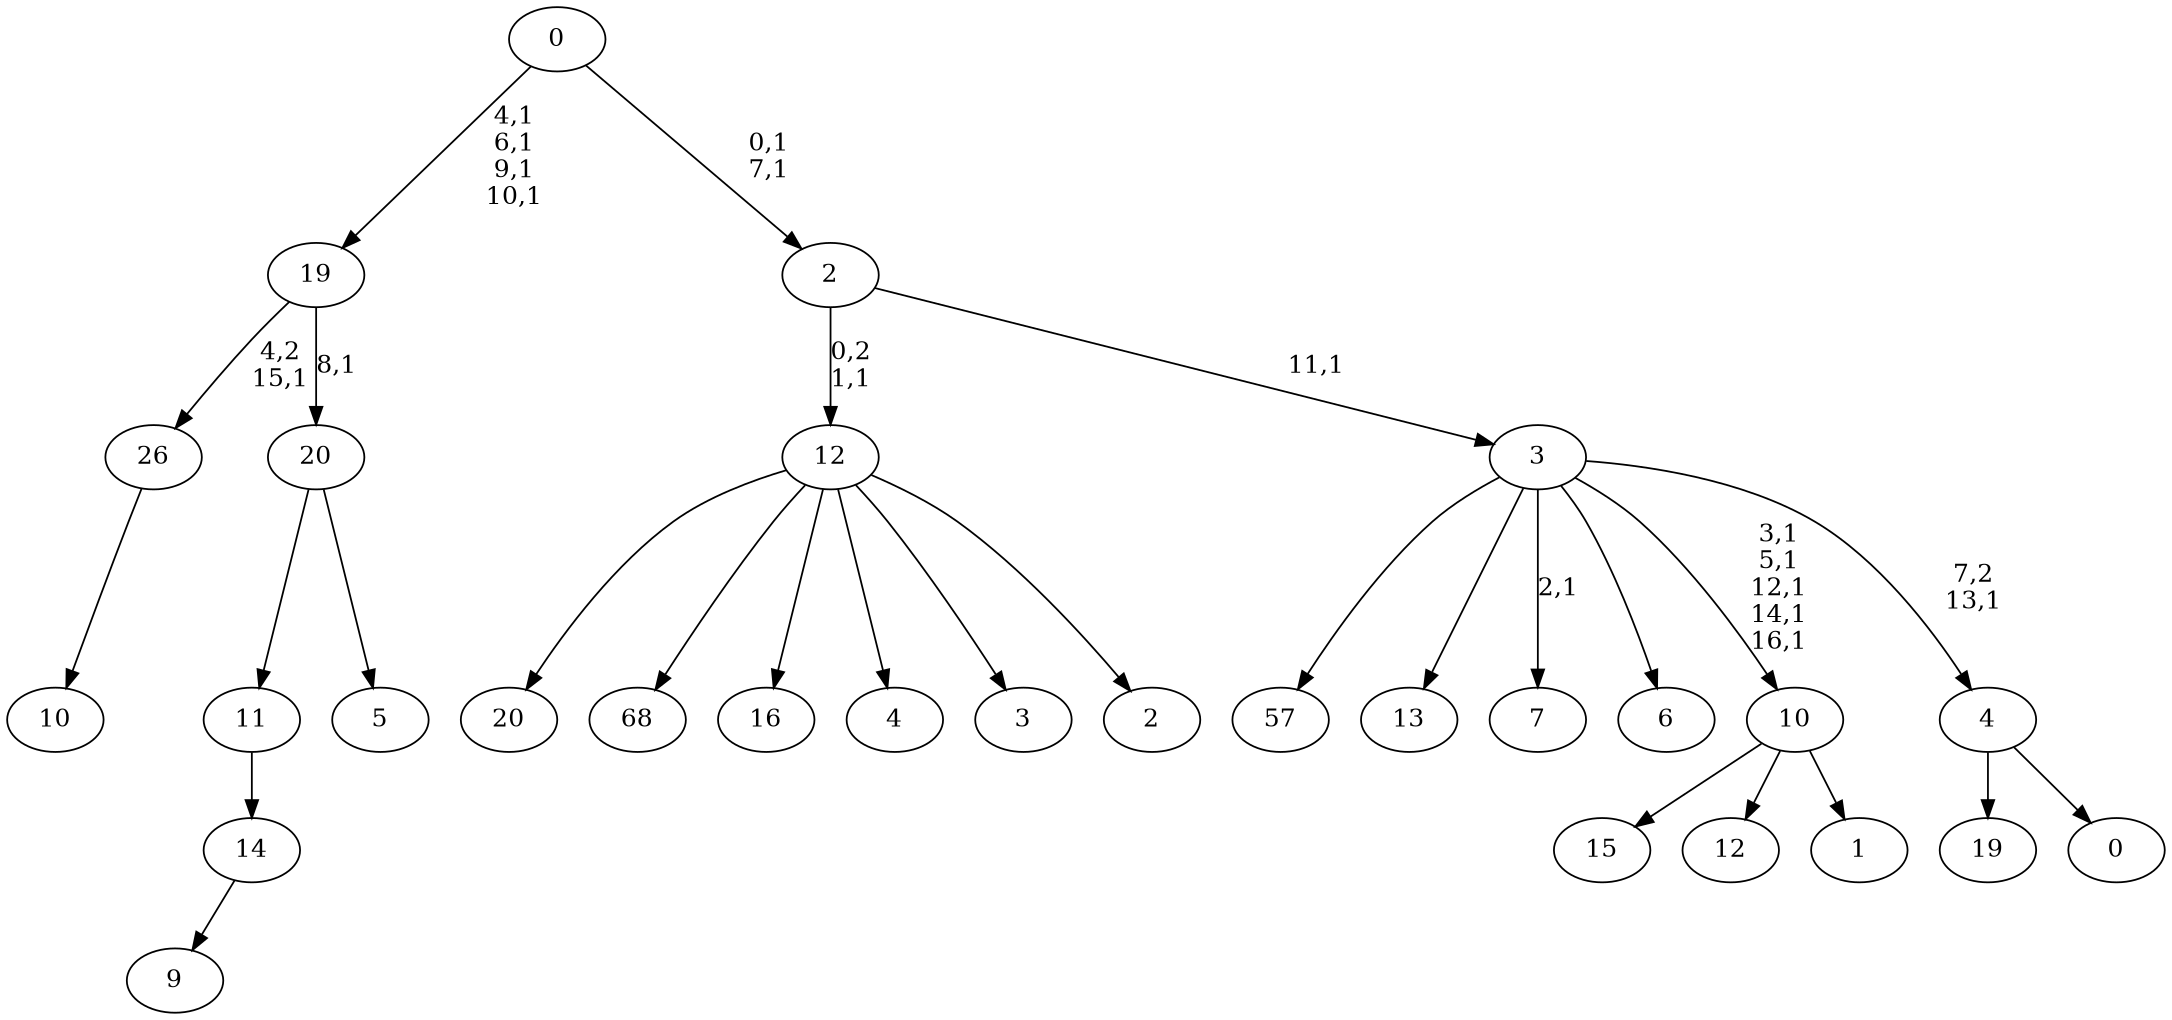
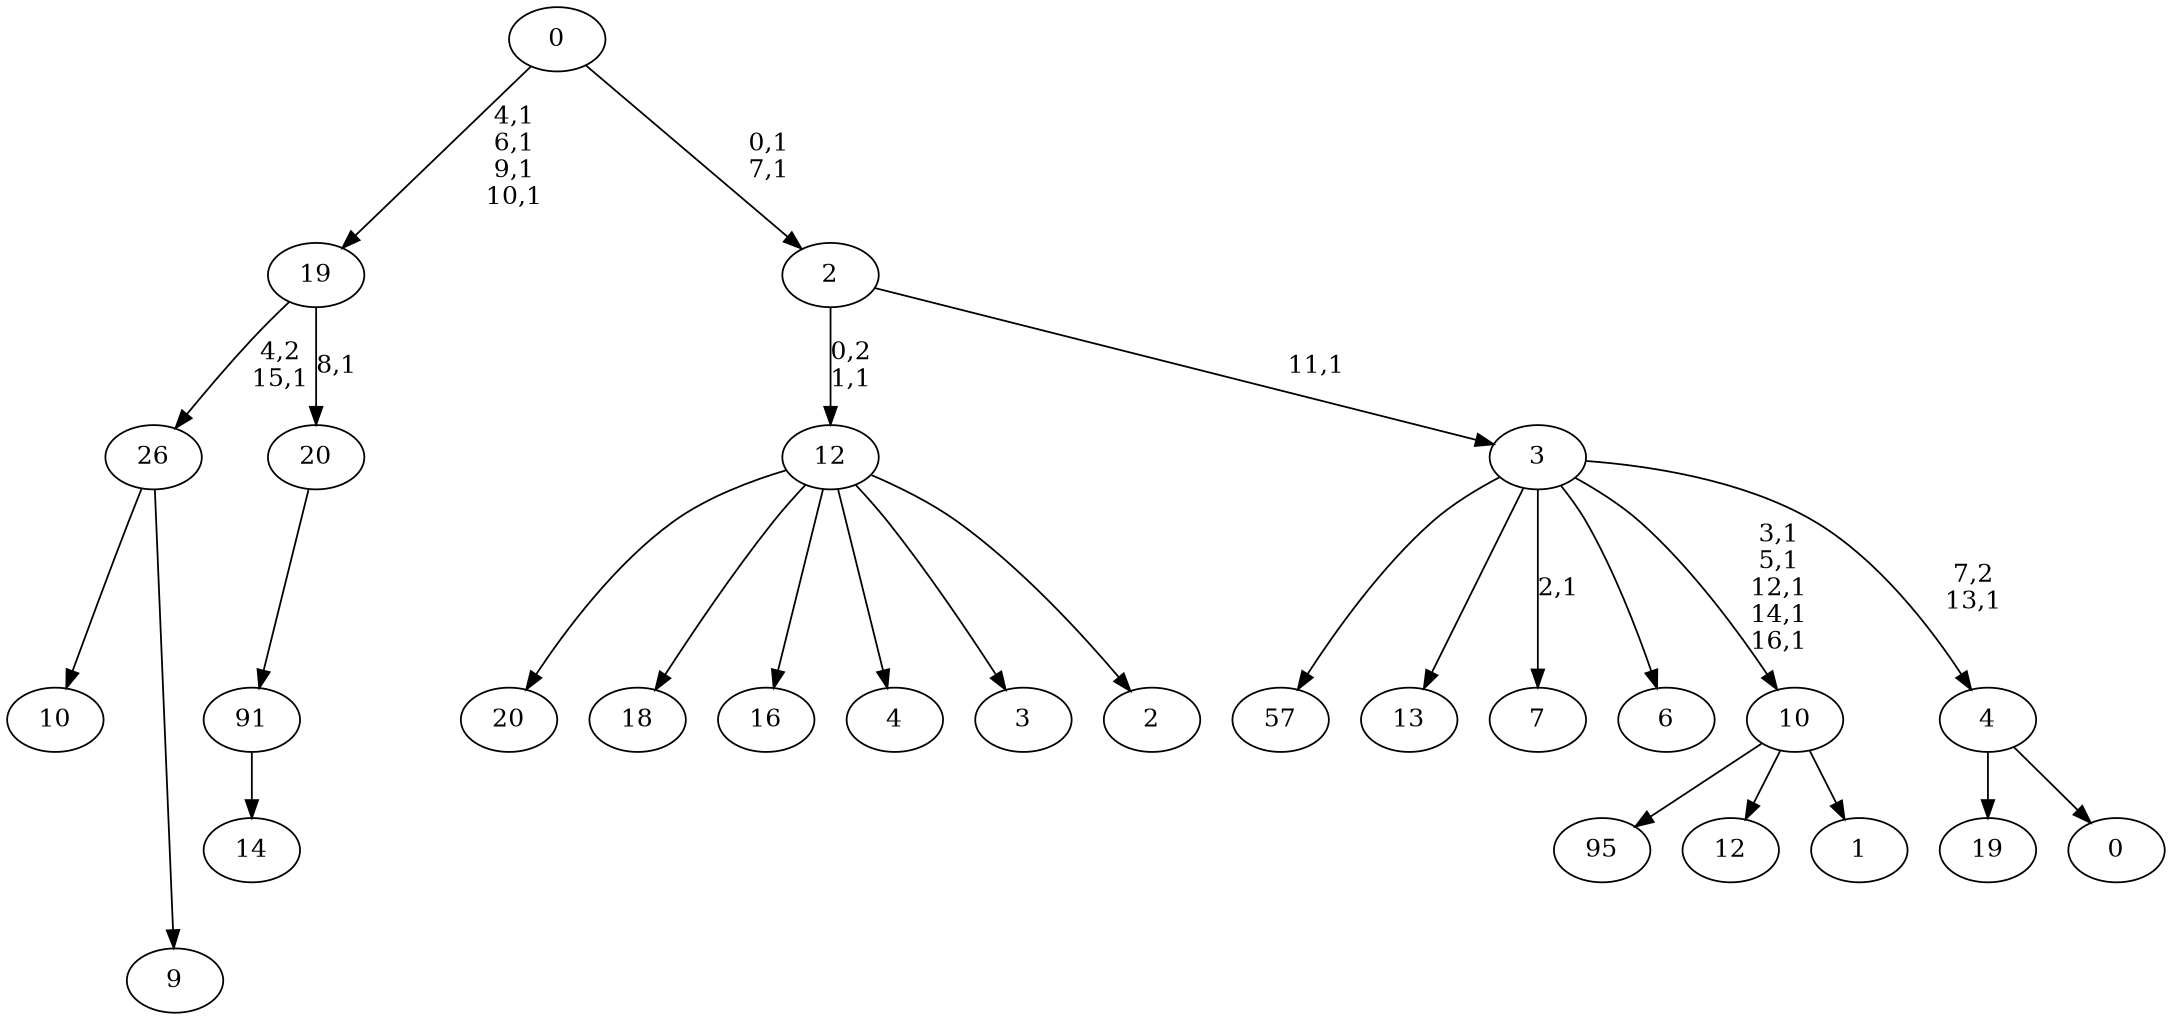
node "11": label "11" -> "91"
node "5": removed
node "68": label "68" -> "18"
node "15": label "15" -> "95"
edge "14" -> "9": now "26" -> "9"
